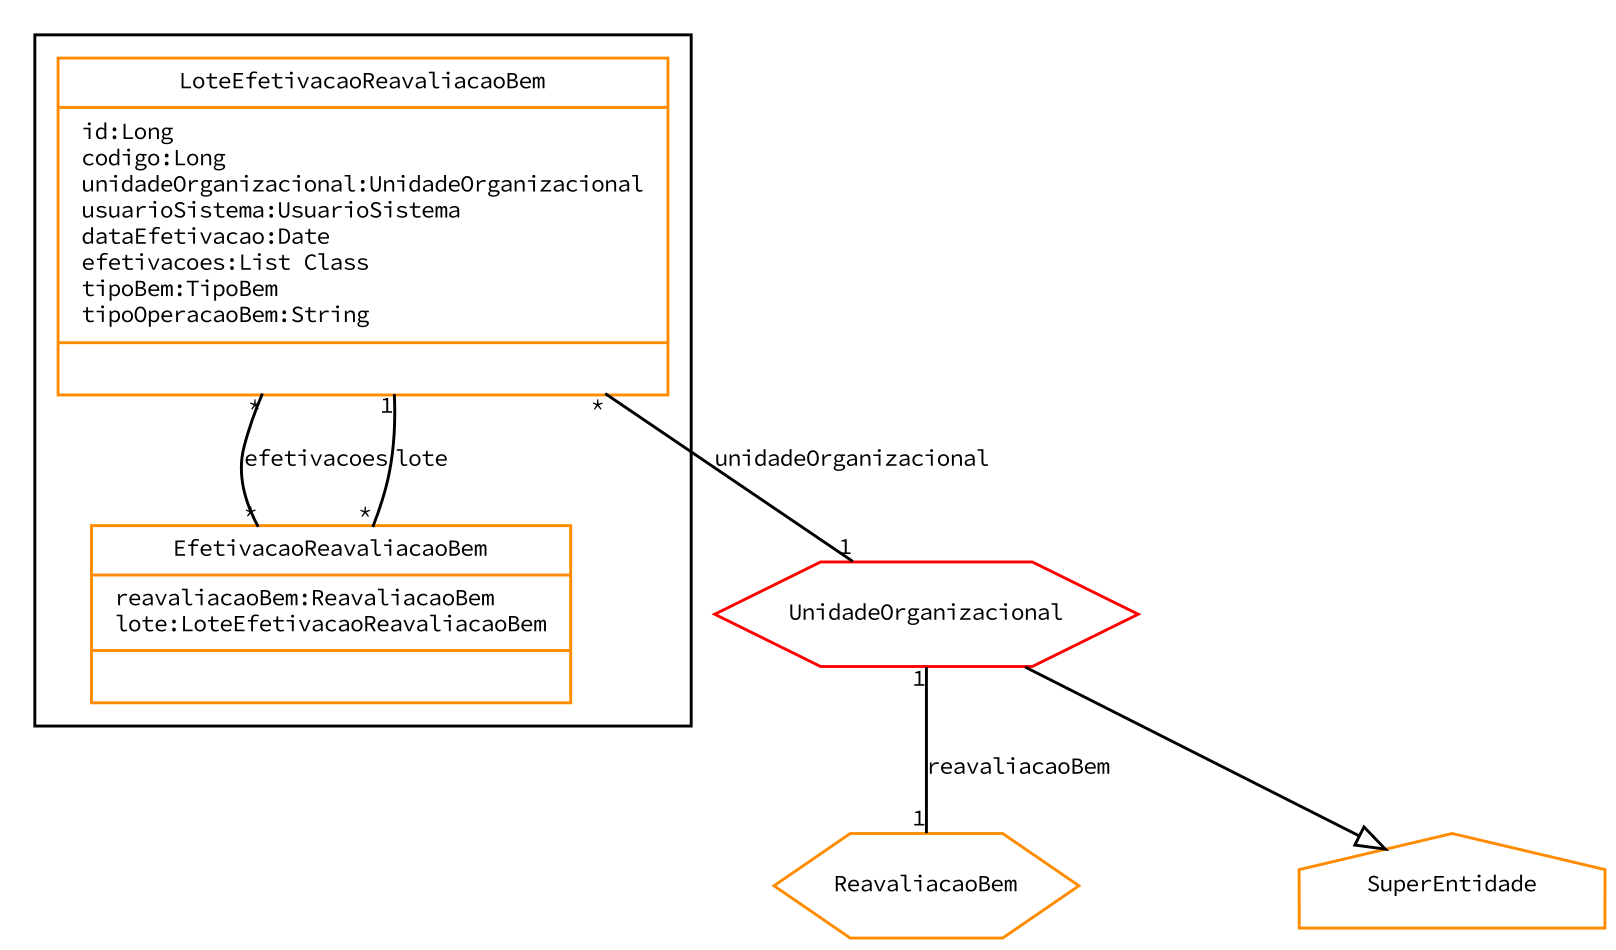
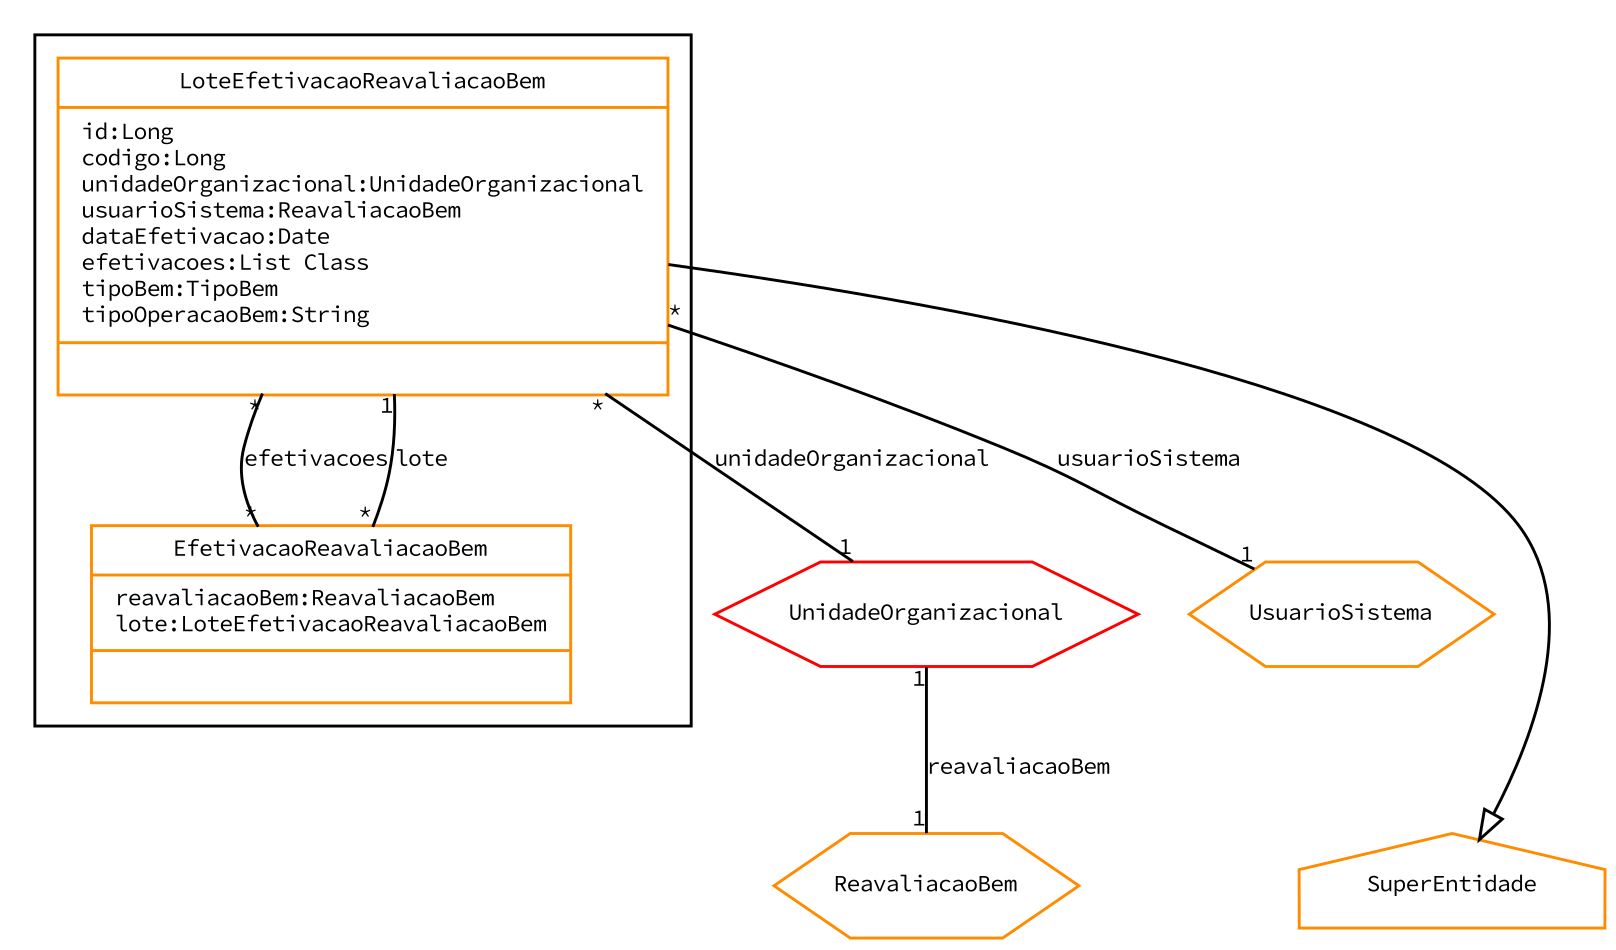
node "LoteEfetivacaoReavaliacaoBem": text "usuarioSistema:UsuarioSistema" -> "usuarioSistema:ReavaliacaoBem"
node "UsuarioSistema": added
edge "UnidadeOrganizacional" -> "SuperEntidade": now "LoteEfetivacaoReavaliacaoBem" -> "SuperEntidade"
